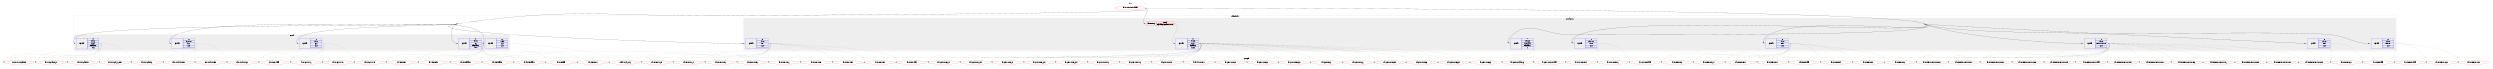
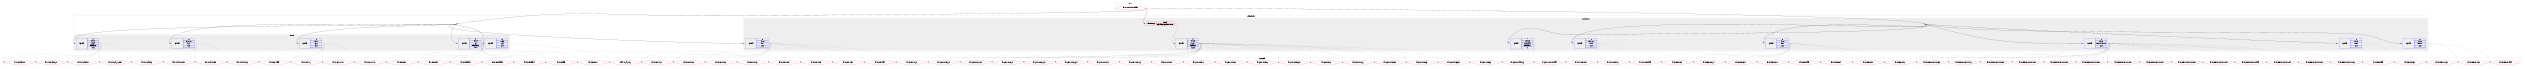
node "common-util/cmake-3.12.3": label "common-util/cmake-3.12.3" -> "dev-util/cmake-3.12.3"
node "dev-util/catkin-0.7.14": label "dev-util/catkin-0.7.14" -> "dev-util/ros-0.7.14"
node "dev-vcs/git-9999-r2": label "dev-vcs/git-9999-r2" -> "rospkg-vcs/git-9999-r2"
node "dev-devel/python-3.7.0": label "dev-devel/python-3.7.0" -> "dev-lang/python-3.7.0"
node "use-ros/qt_gui-9999": label "use-ros/qt_gui-9999" -> "dev-ros/qt_gui-9999"
node "dev-ros/qt_gui_py_common-0.3.6": added
